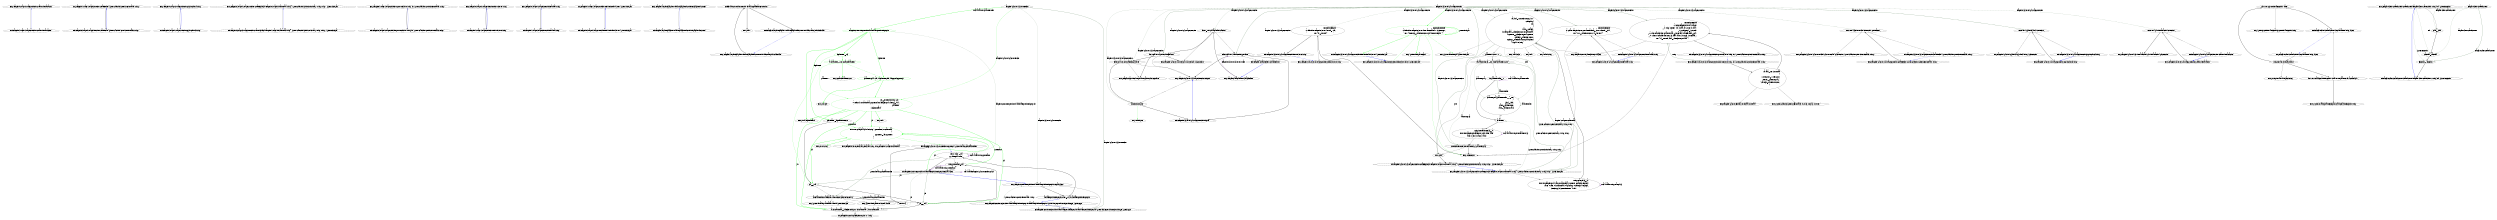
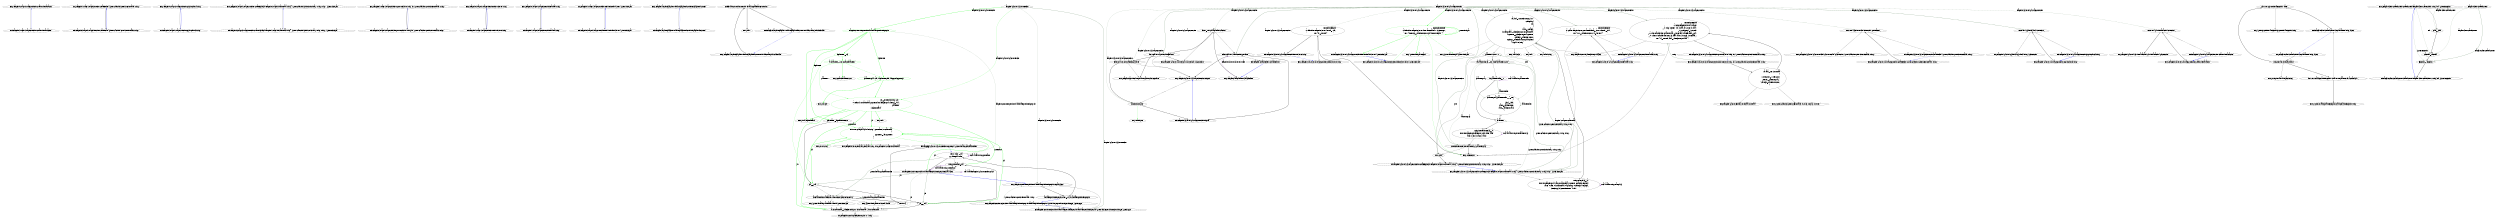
edge "HangFire.SqlServer.SqlServerFetcher" -> "HangFire.Common.ExpressionUtil.LambdaExpressionFingerprint": label "Local variable int parameterIndex" -> "HangFire.SqlServer.SqlServerFetcher"
